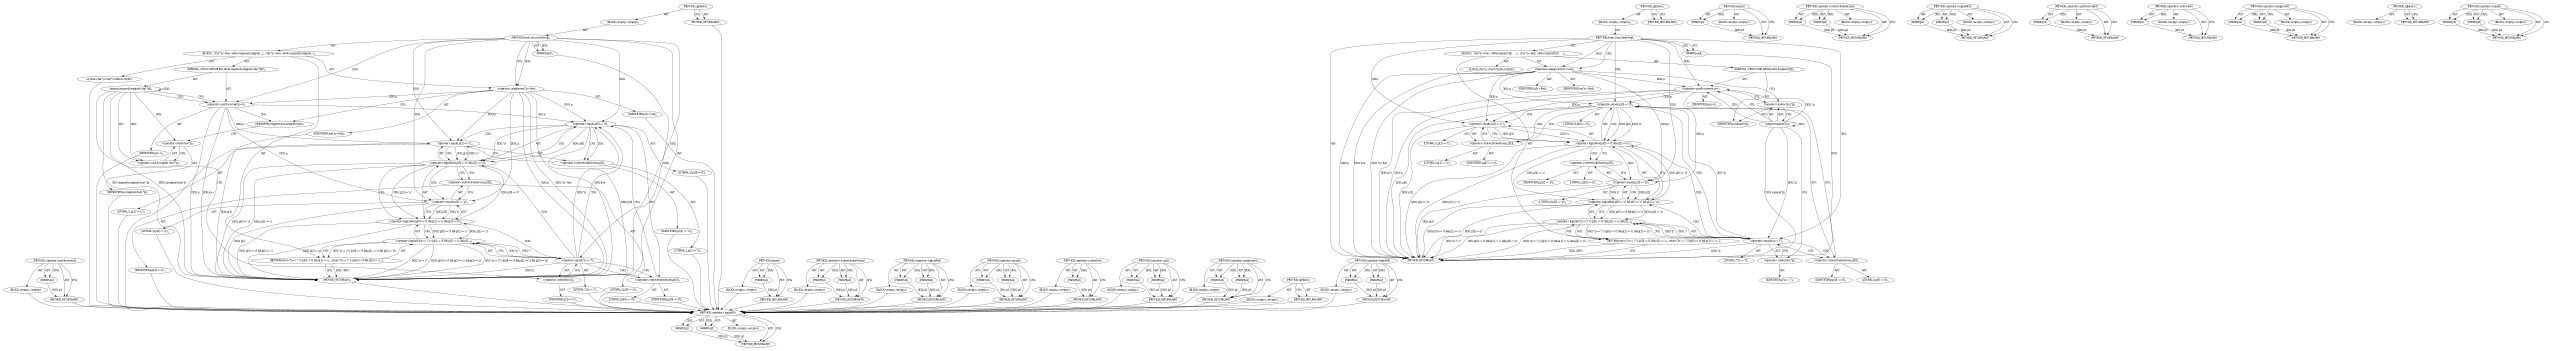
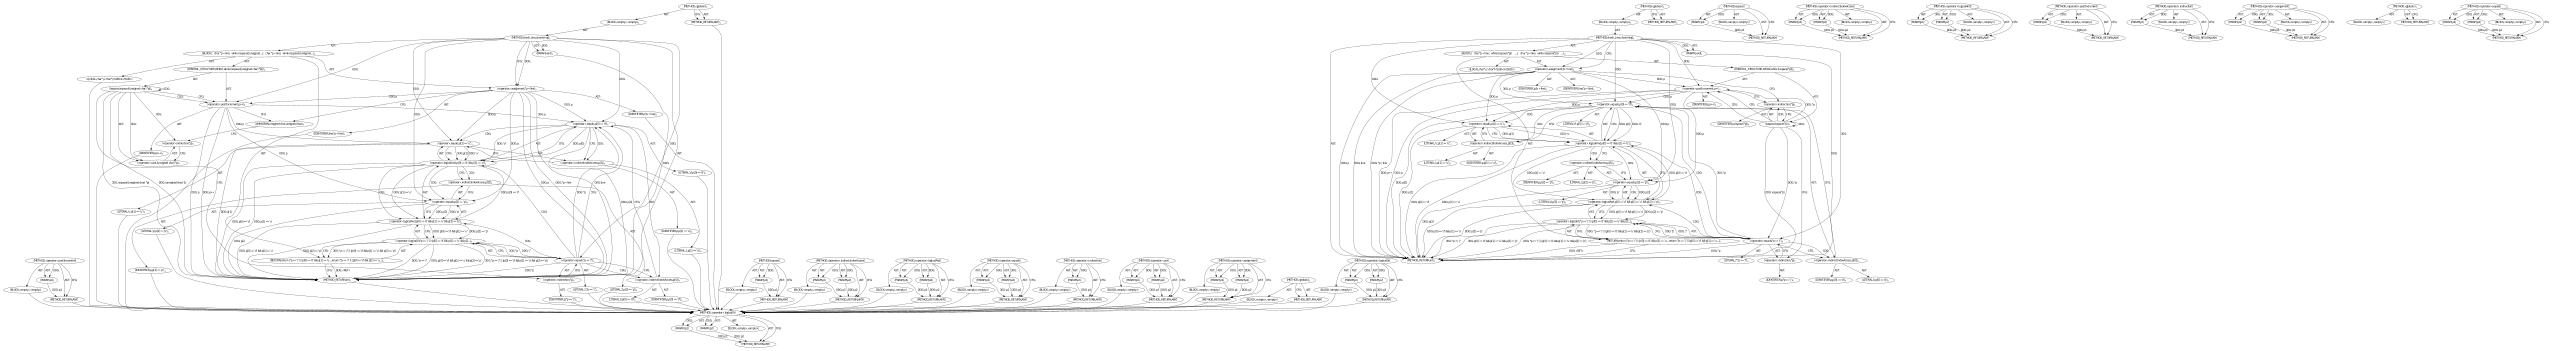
edge "(CONTROL_STRUCTURE,WHILE,while (isspace(*p)))" -> "(IDENTIFIER,p,isspace(*p))": now "(CONTROL_STRUCTURE,WHILE,while (isspace(*p)))" -> "(isspace,isspace(*p))"
node "(IDENTIFIER,p,(unsigned char) *p)": removed
